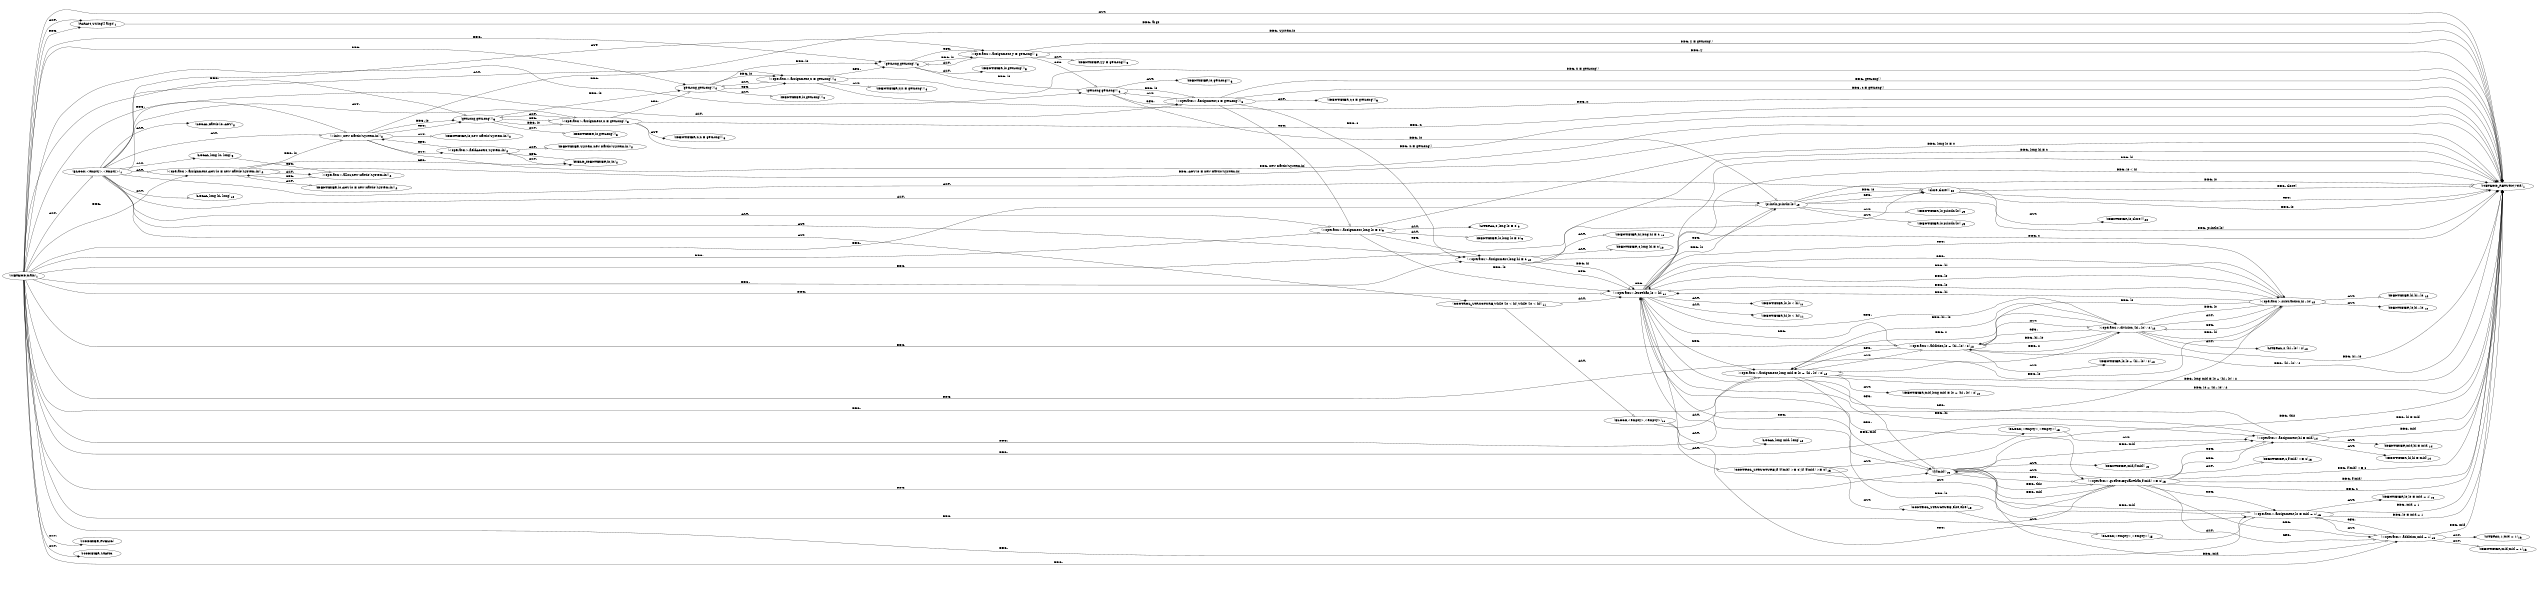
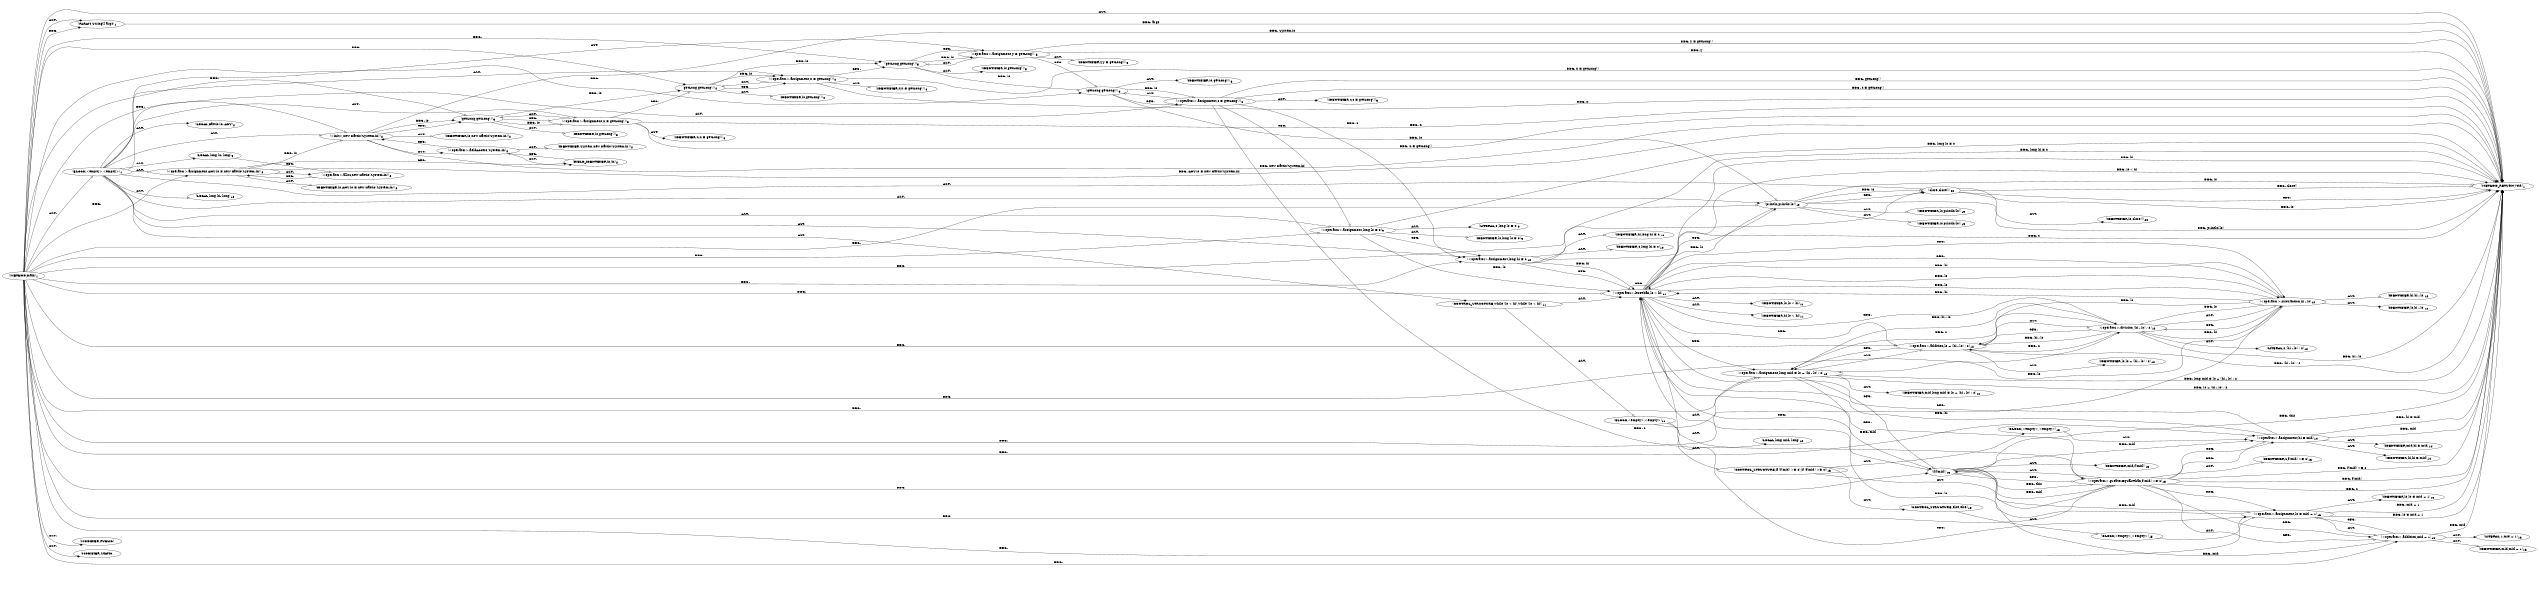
edge "(<operator>.assignment,c = getLong())" -> "(<operator>.greaterEqualsThan,f(mid) >= c)": added, label "DDG: c"
